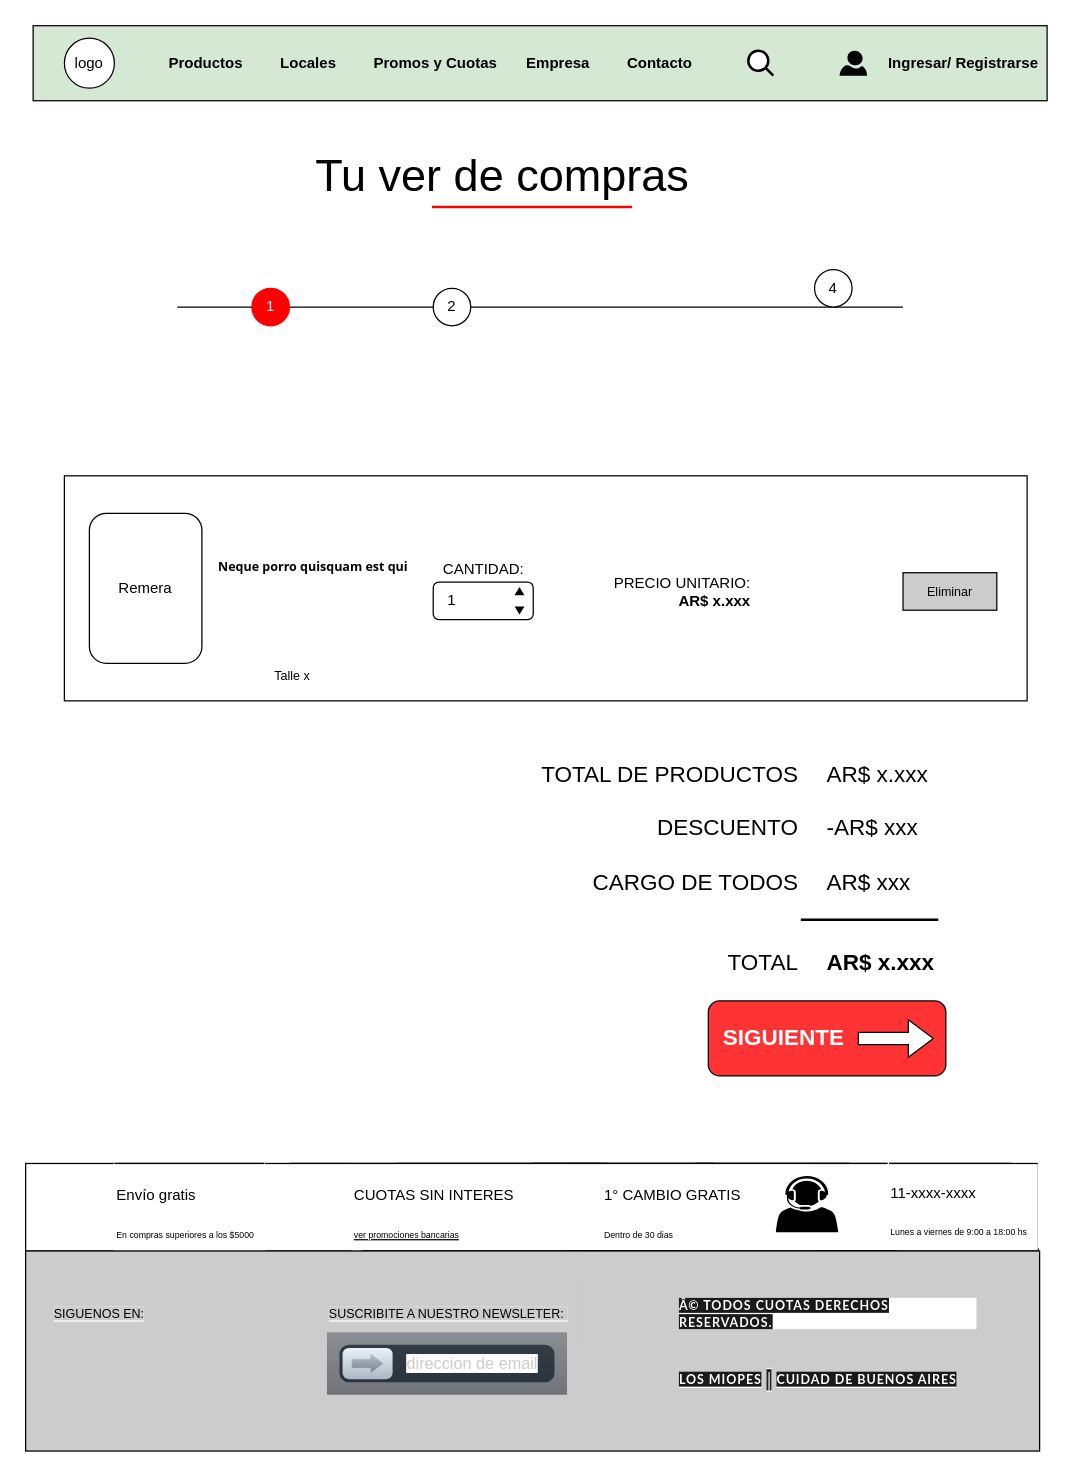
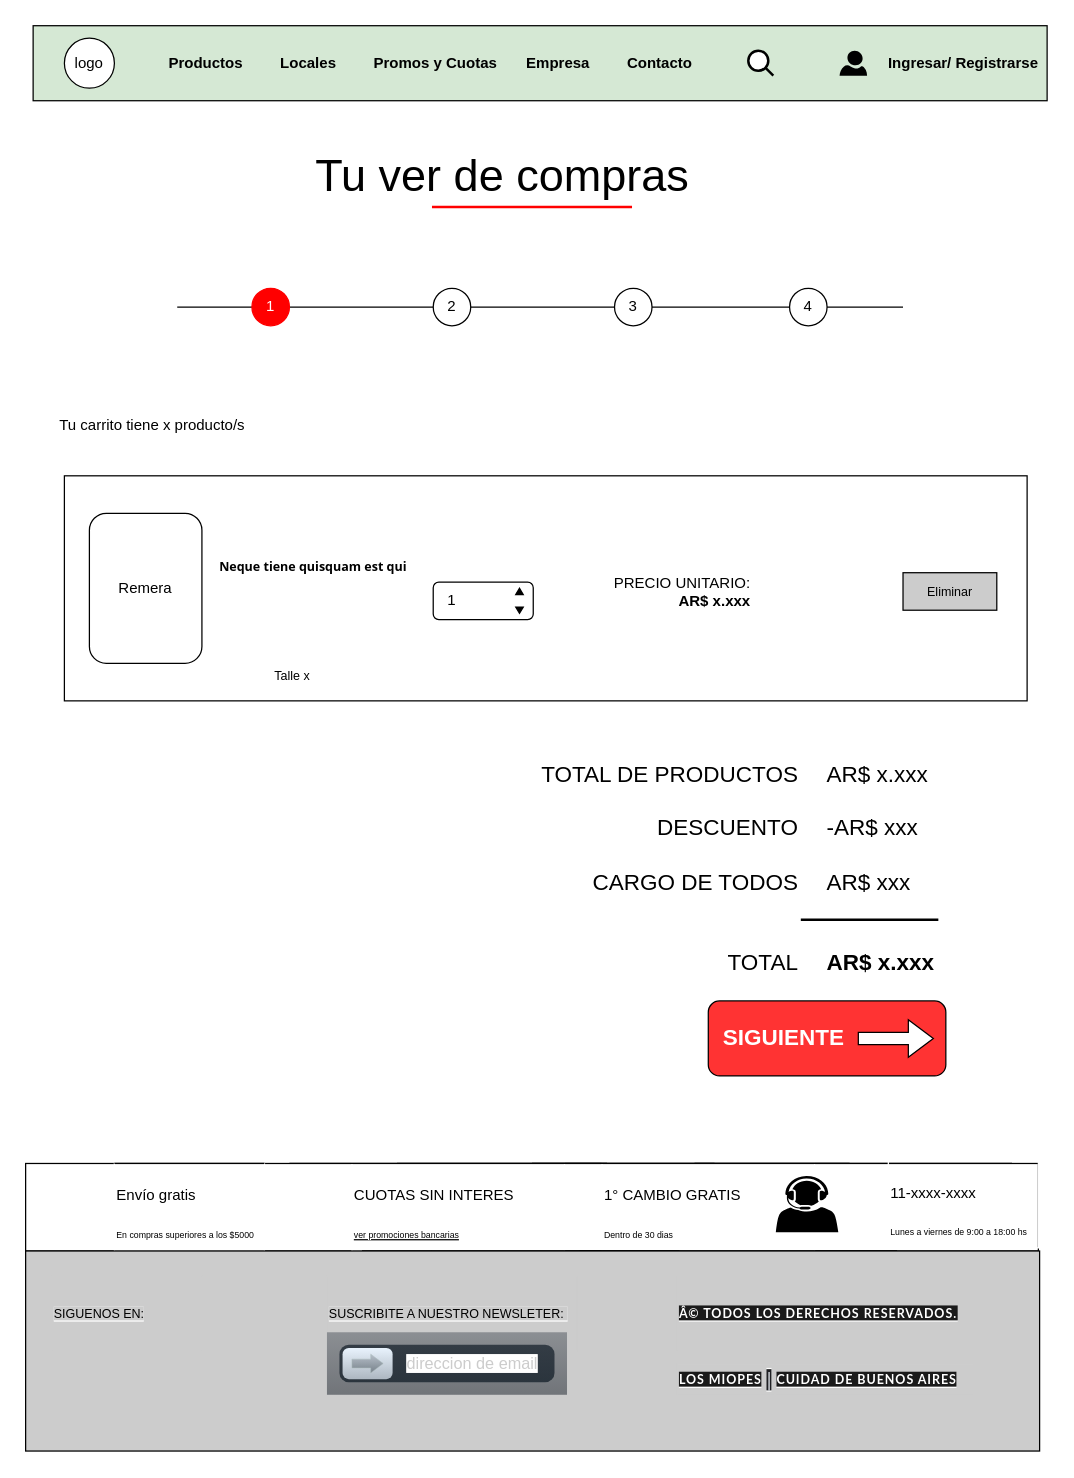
node "4": moved (833, 288) -> (808, 307)
node "3": added
node "Tu carrito tiene x producto/s": added
node "Neque porro quisquam est qui": label "Neque porro quisquam est qui" -> "Neque tiene quisquam est qui"
node "CANTIDAD:": removed
node "Â© TODOS CUOTAS DERECHOS RESERVADOS.": label "Â© TODOS CUOTAS DERECHOS RESERVADOS." -> "Â© TODOS LOS DERECHOS RESERVADOS."
